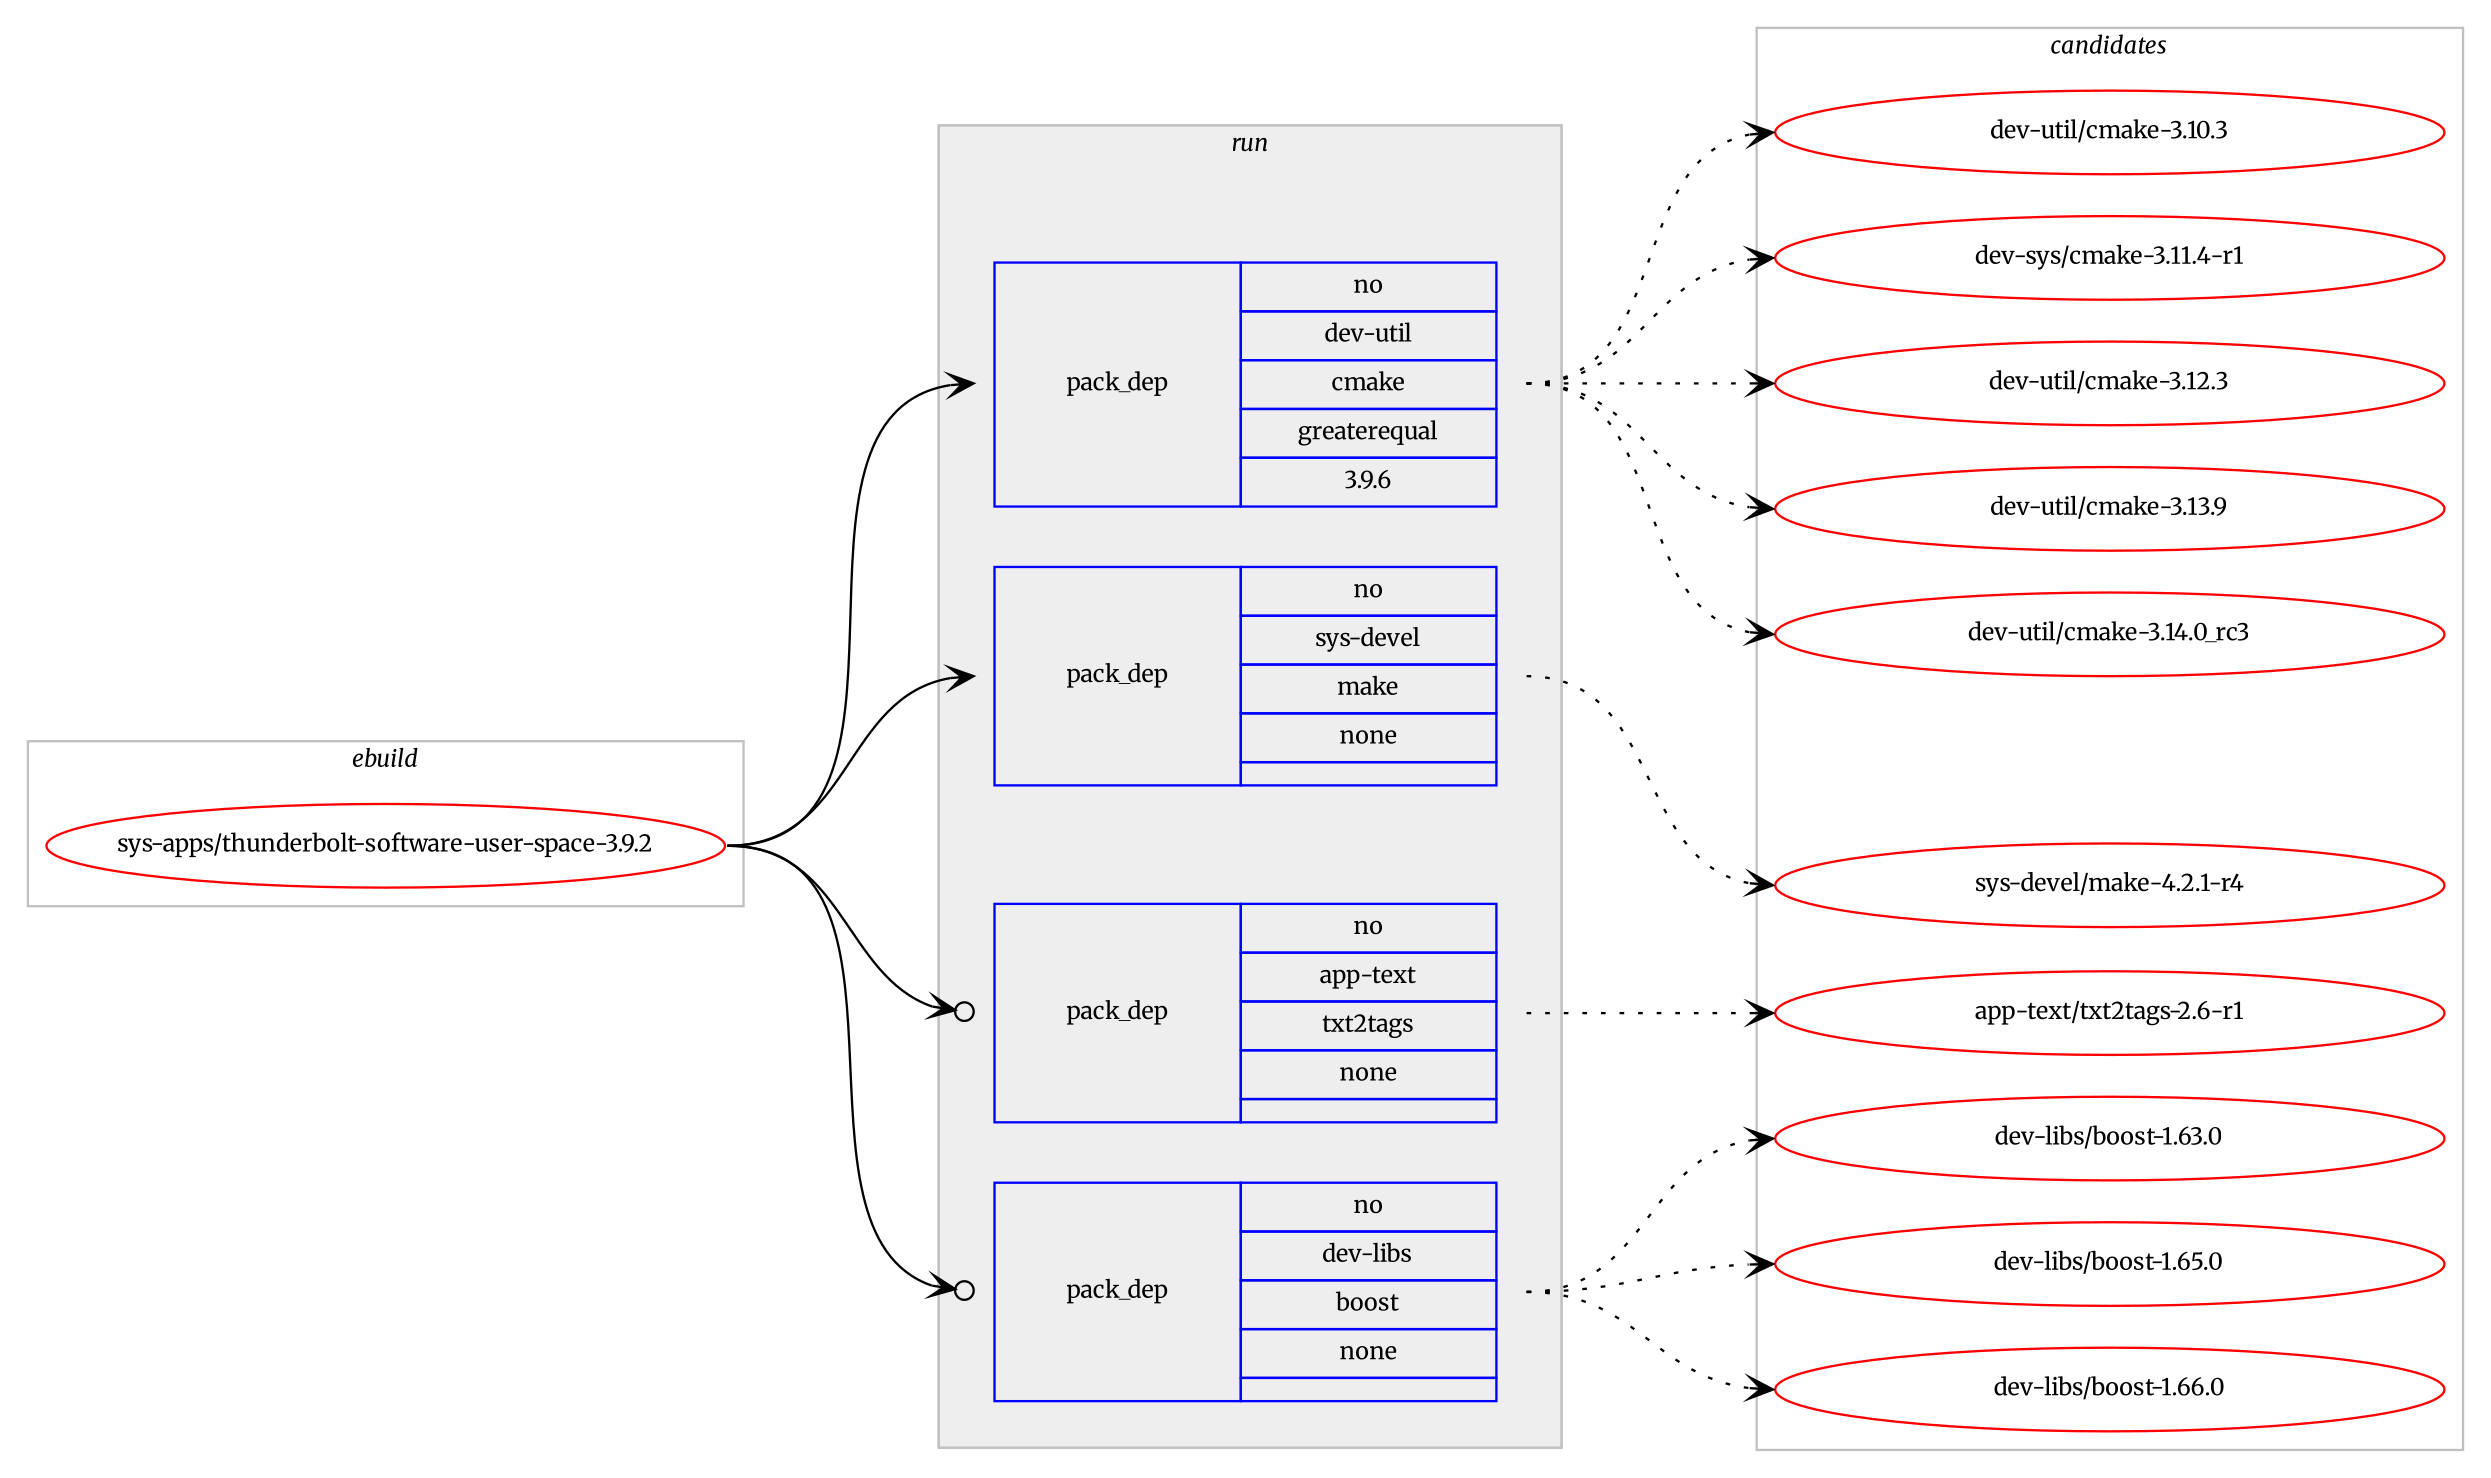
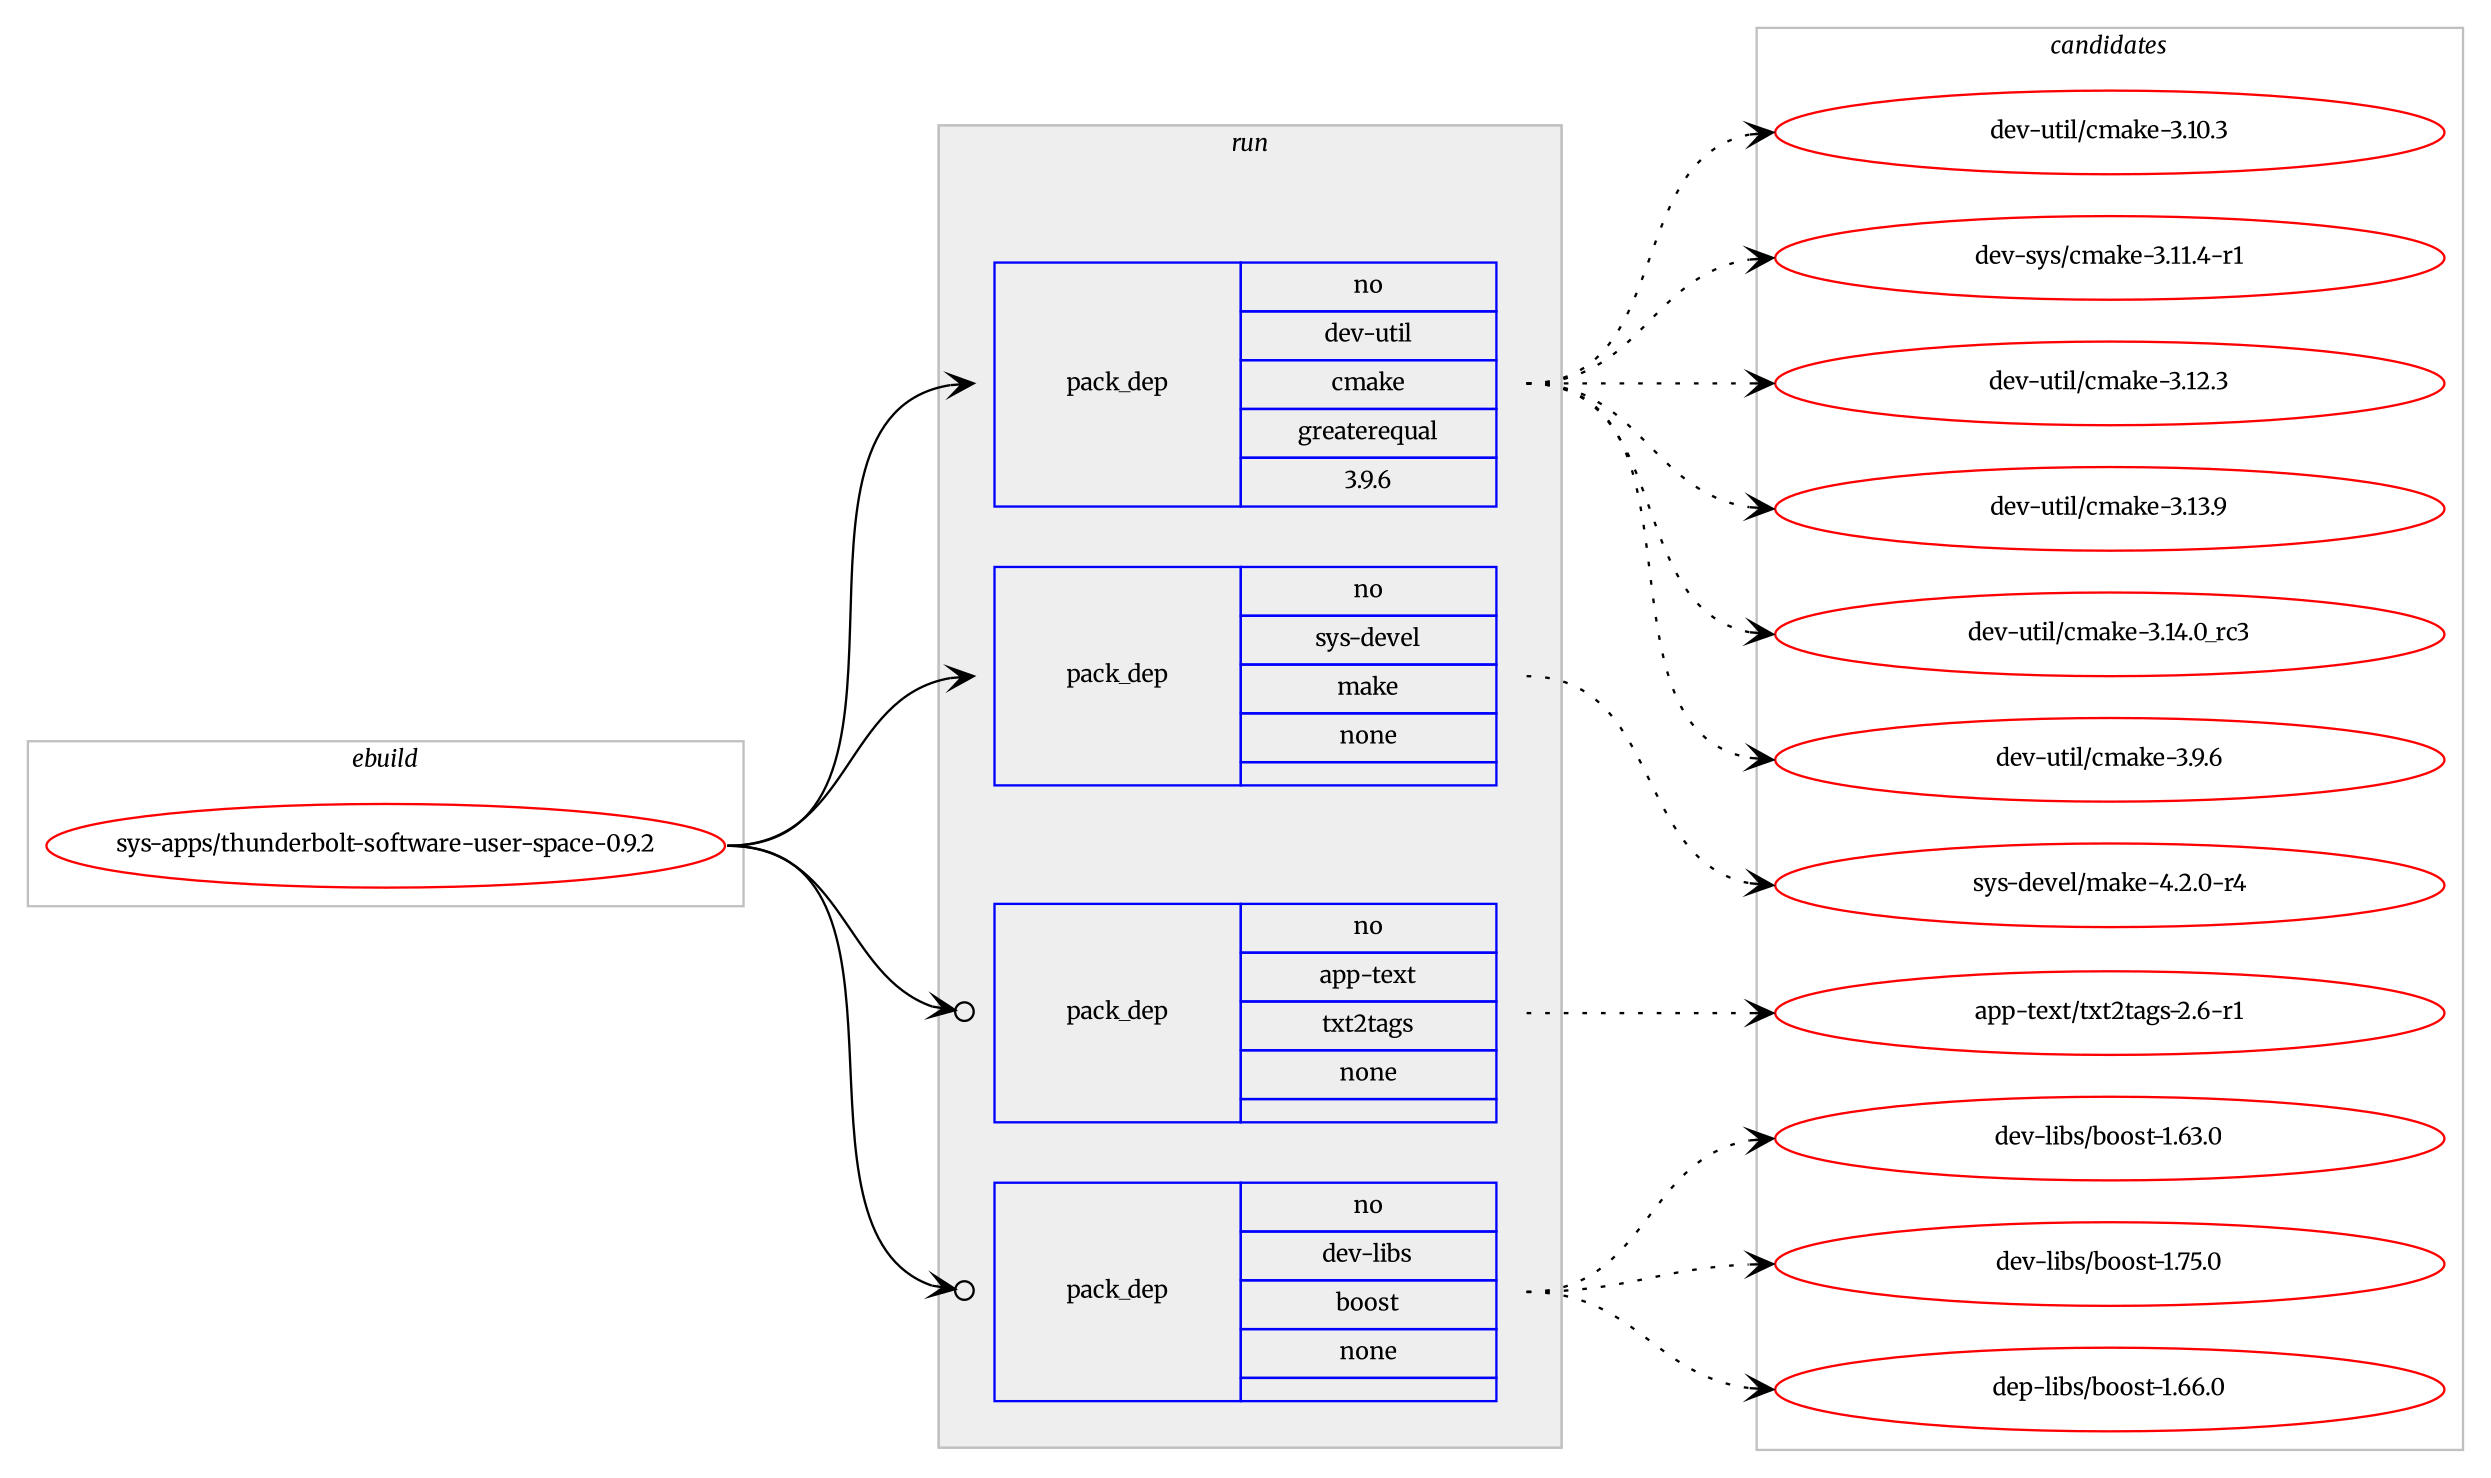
node "dev-util/cmake-3.9.6": added
node "sys-apps/thunderbolt-software-user-space-3.9.2": label "sys-apps/thunderbolt-software-user-space-3.9.2" -> "sys-apps/thunderbolt-software-user-space-0.9.2"
node "sys-devel/make-4.2.1-r4": label "sys-devel/make-4.2.1-r4" -> "sys-devel/make-4.2.0-r4"
node "dev-libs/boost-1.65.0": label "dev-libs/boost-1.65.0" -> "dev-libs/boost-1.75.0"
node "dev-libs/boost-1.66.0": label "dev-libs/boost-1.66.0" -> "dep-libs/boost-1.66.0"
